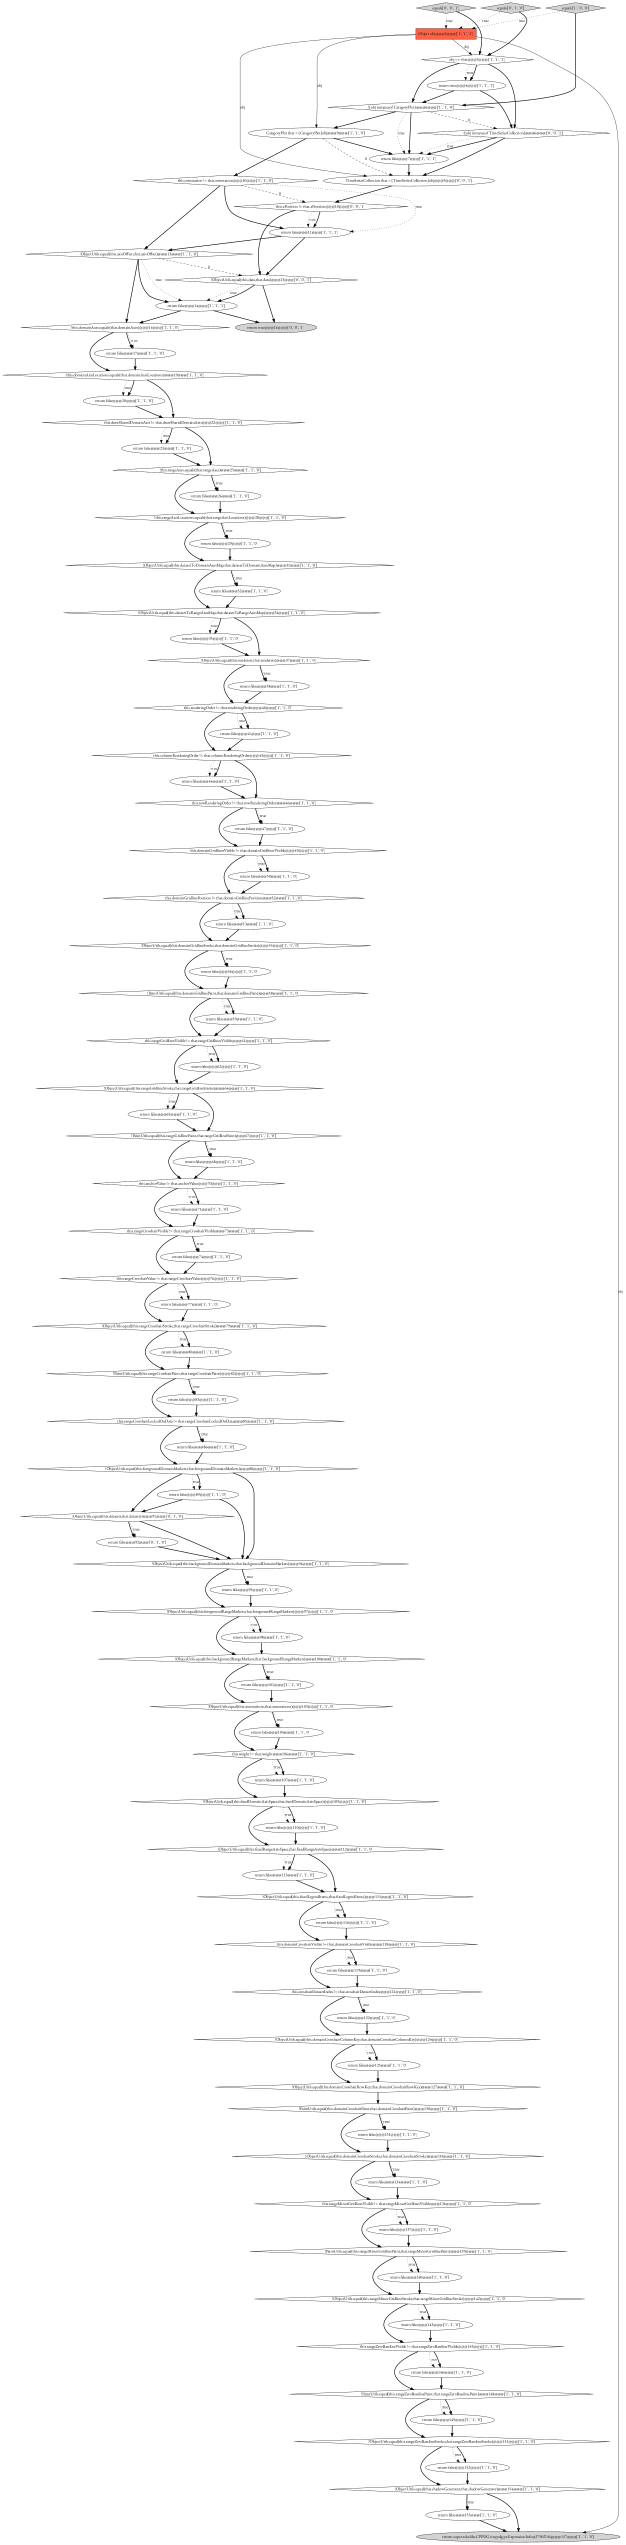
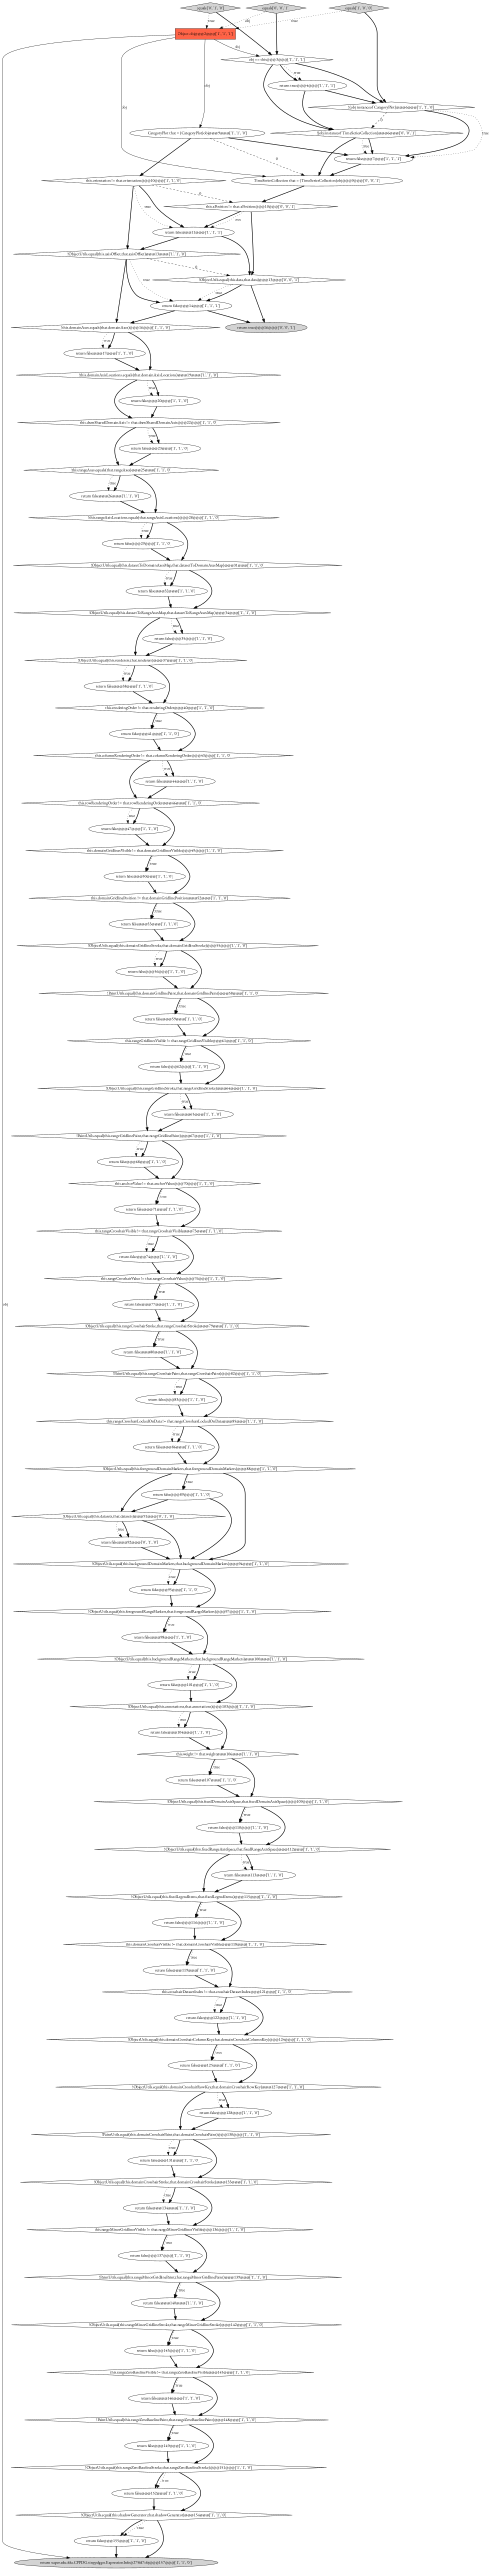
edge "equals['0', '0', '1']" -> "Object obj@@@2@@@['1', '1', '1']": label "true" -> "obj"
edge "!(obj instanceof CategoryPlot)@@@6@@@['1', '1', '0']" -> "CategoryPlot that = (CategoryPlot)obj@@@9@@@['1', '1', '0']": removed
node "return false@@@128@@@['1', '1', '0']": added
